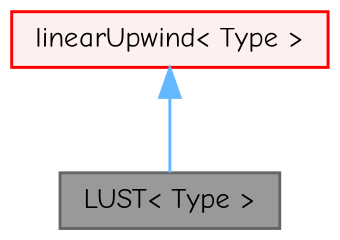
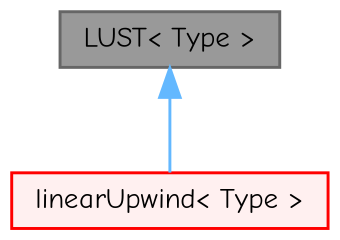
edge "LUST< Type >" -> "linearUpwind< Type >": reversed
